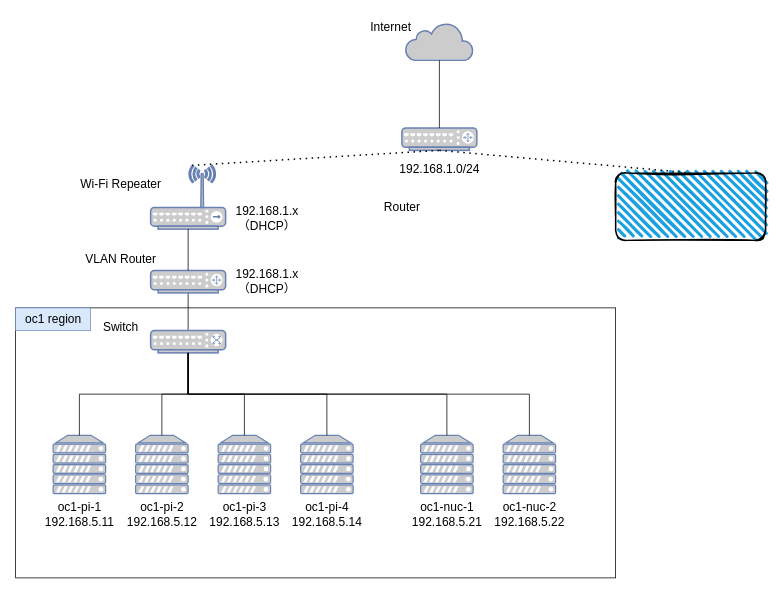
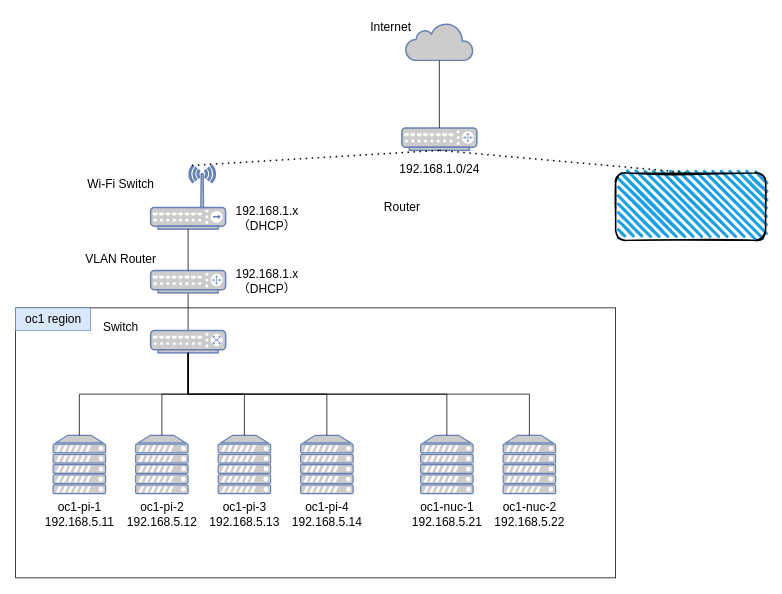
node "Wi-Fi Repeater": label "Wi-Fi Repeater" -> "Wi-Fi Switch"
